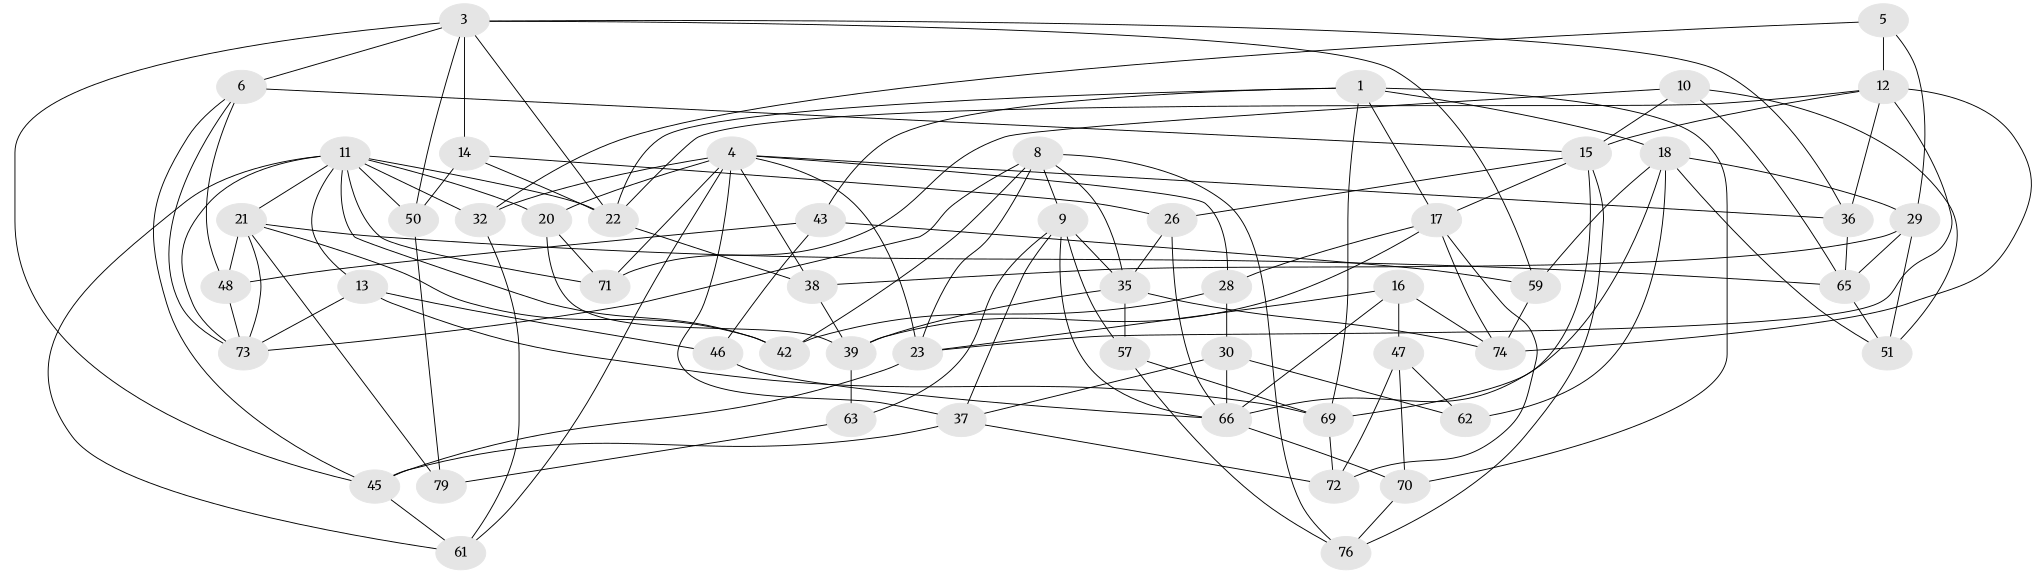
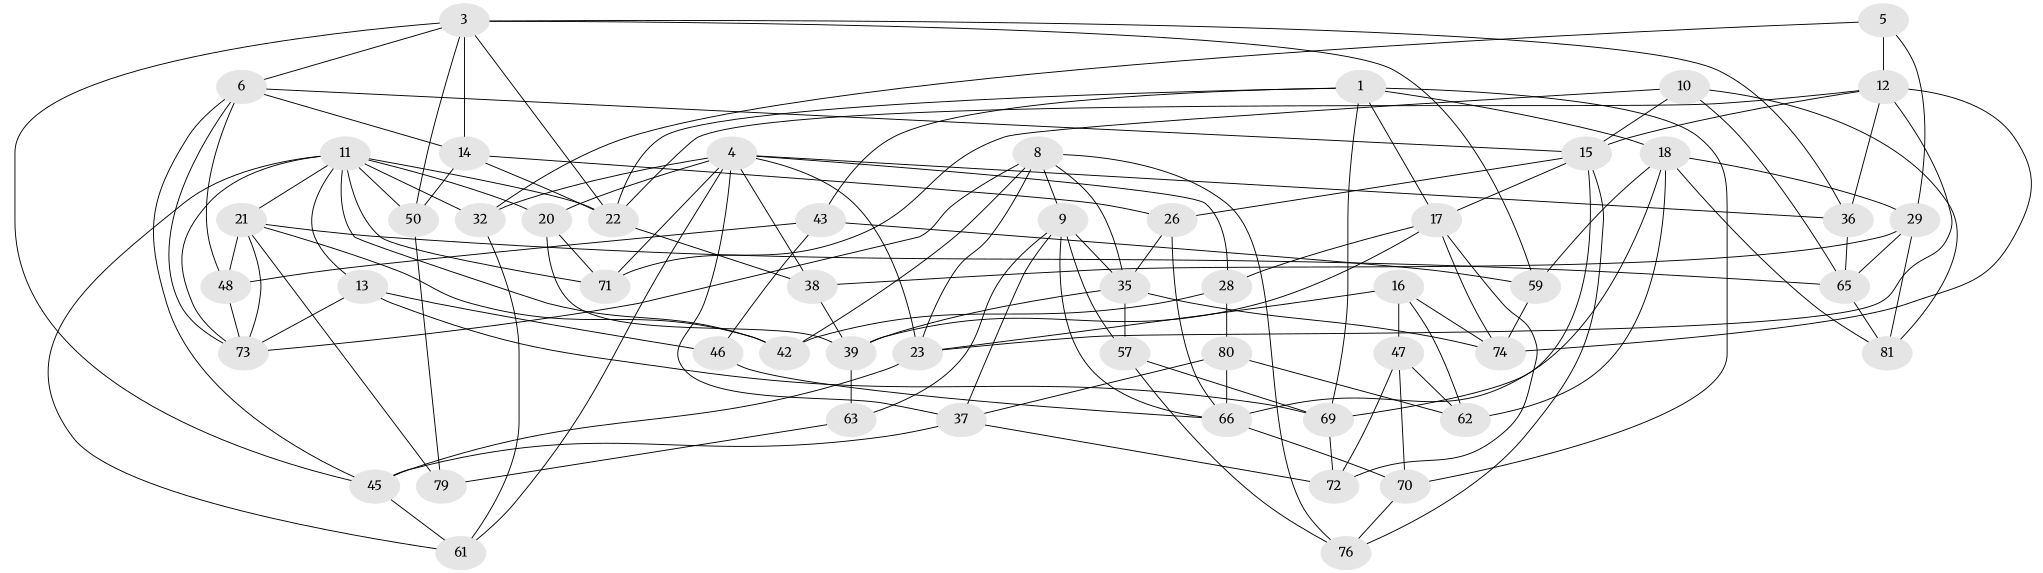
edge "6" -- "14": added
node "30": label "30" -> "80"
edge "16" -- "66": now "16" -- "62"
node "51": label "51" -> "81"
